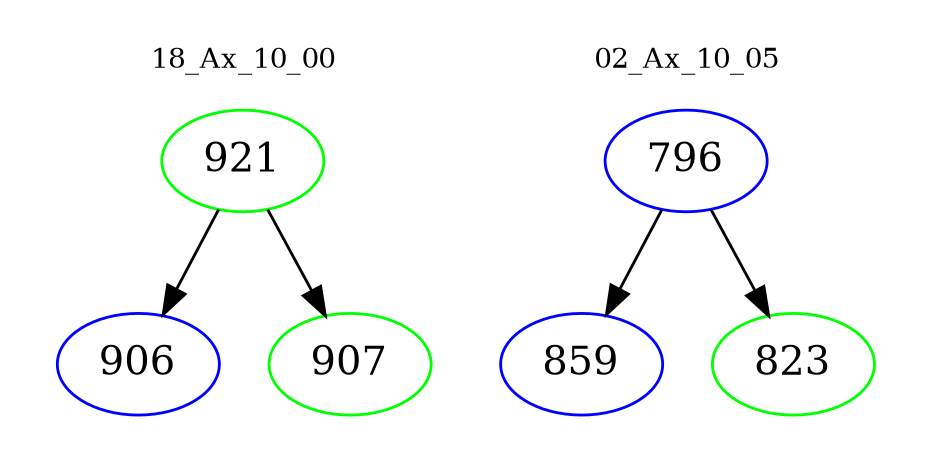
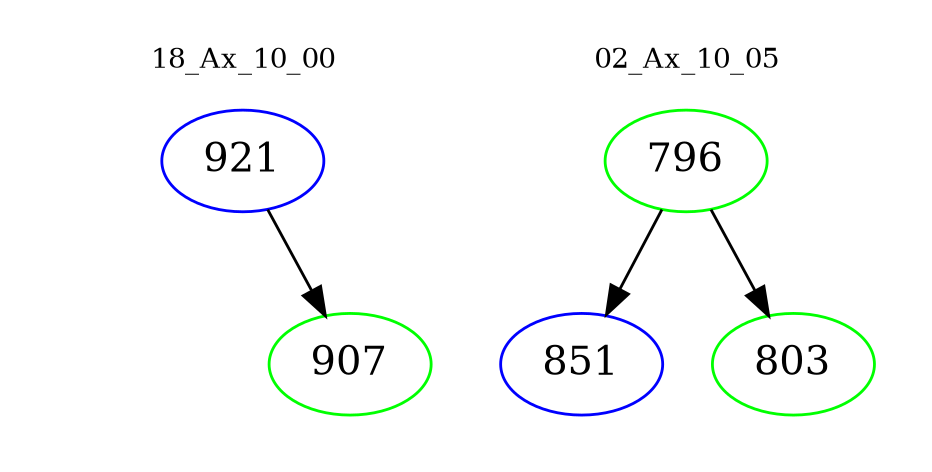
node "921": color green -> blue
node "796": color blue -> green
node "906": removed
node "859": label "859" -> "851"
node "823": label "823" -> "803"
